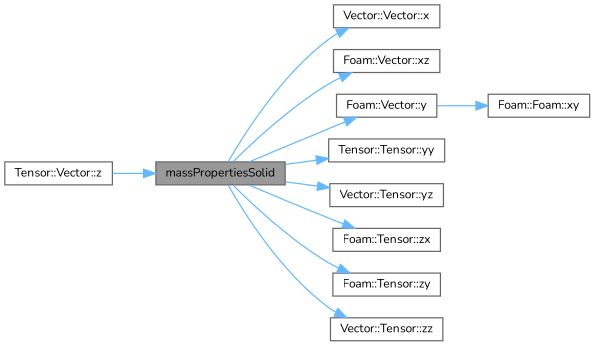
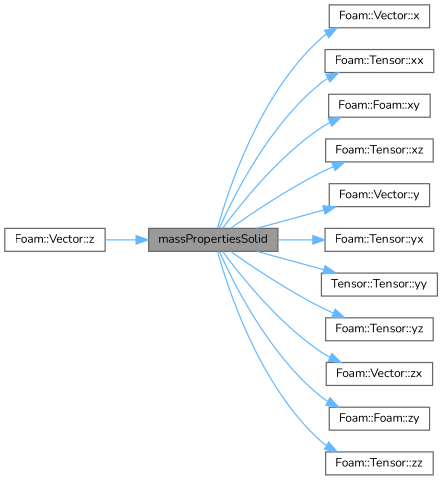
node "Vector::Vector::x": label "Vector::Vector::x" -> "Foam::Vector::x"
node "Foam::Tensor::xx": added
node "Foam::Vector::xz": label "Foam::Vector::xz" -> "Foam::Tensor::xz"
edge "Foam::Vector::y" -> "Foam::Foam::xy": now "massPropertiesSolid" -> "Foam::Foam::xy"
node "Tensor::Vector::z": label "Tensor::Vector::z" -> "Foam::Vector::z"
node "Vector::Tensor::yz": label "Vector::Tensor::yz" -> "Foam::Tensor::yz"
node "Foam::Tensor::yx": added
node "Foam::Tensor::zx": label "Foam::Tensor::zx" -> "Foam::Vector::zx"
node "Foam::Tensor::zy": label "Foam::Tensor::zy" -> "Foam::Foam::zy"
node "Vector::Tensor::zz": label "Vector::Tensor::zz" -> "Foam::Tensor::zz"
